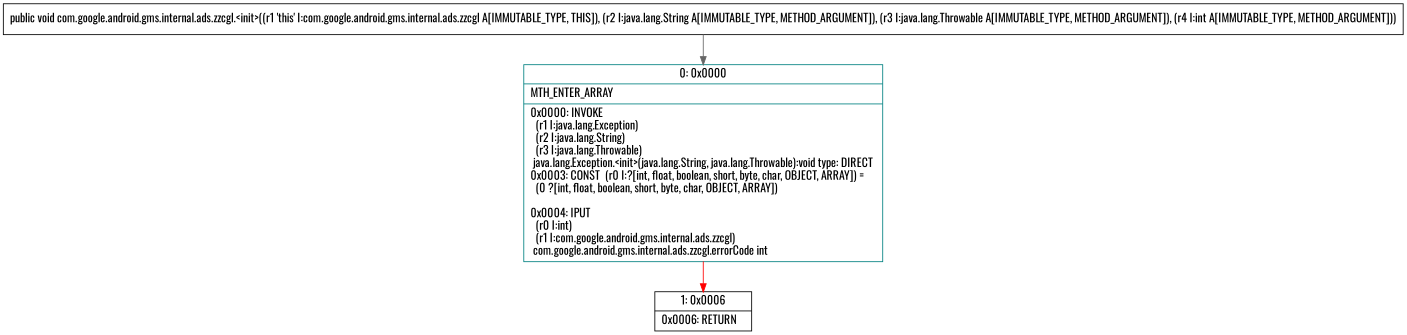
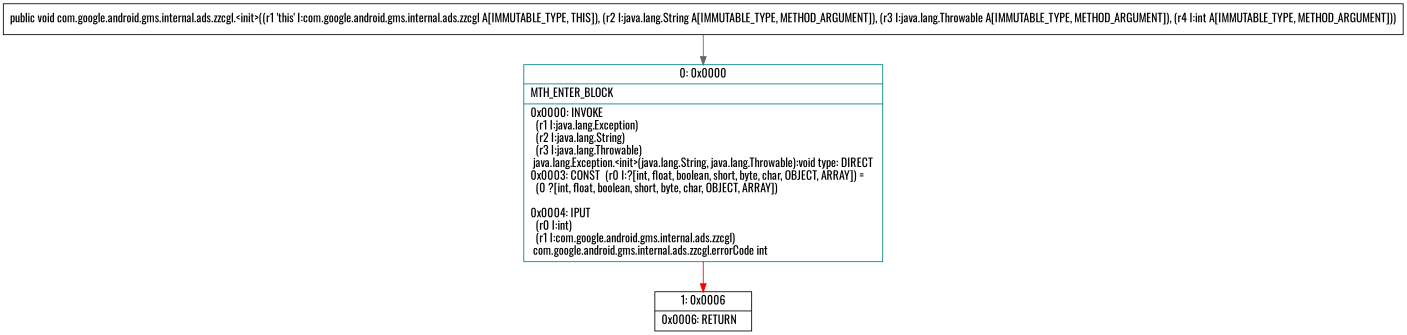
node "0: 0x0000": text "MTH_ENTER_ARRAY" -> "MTH_ENTER_BLOCK"
